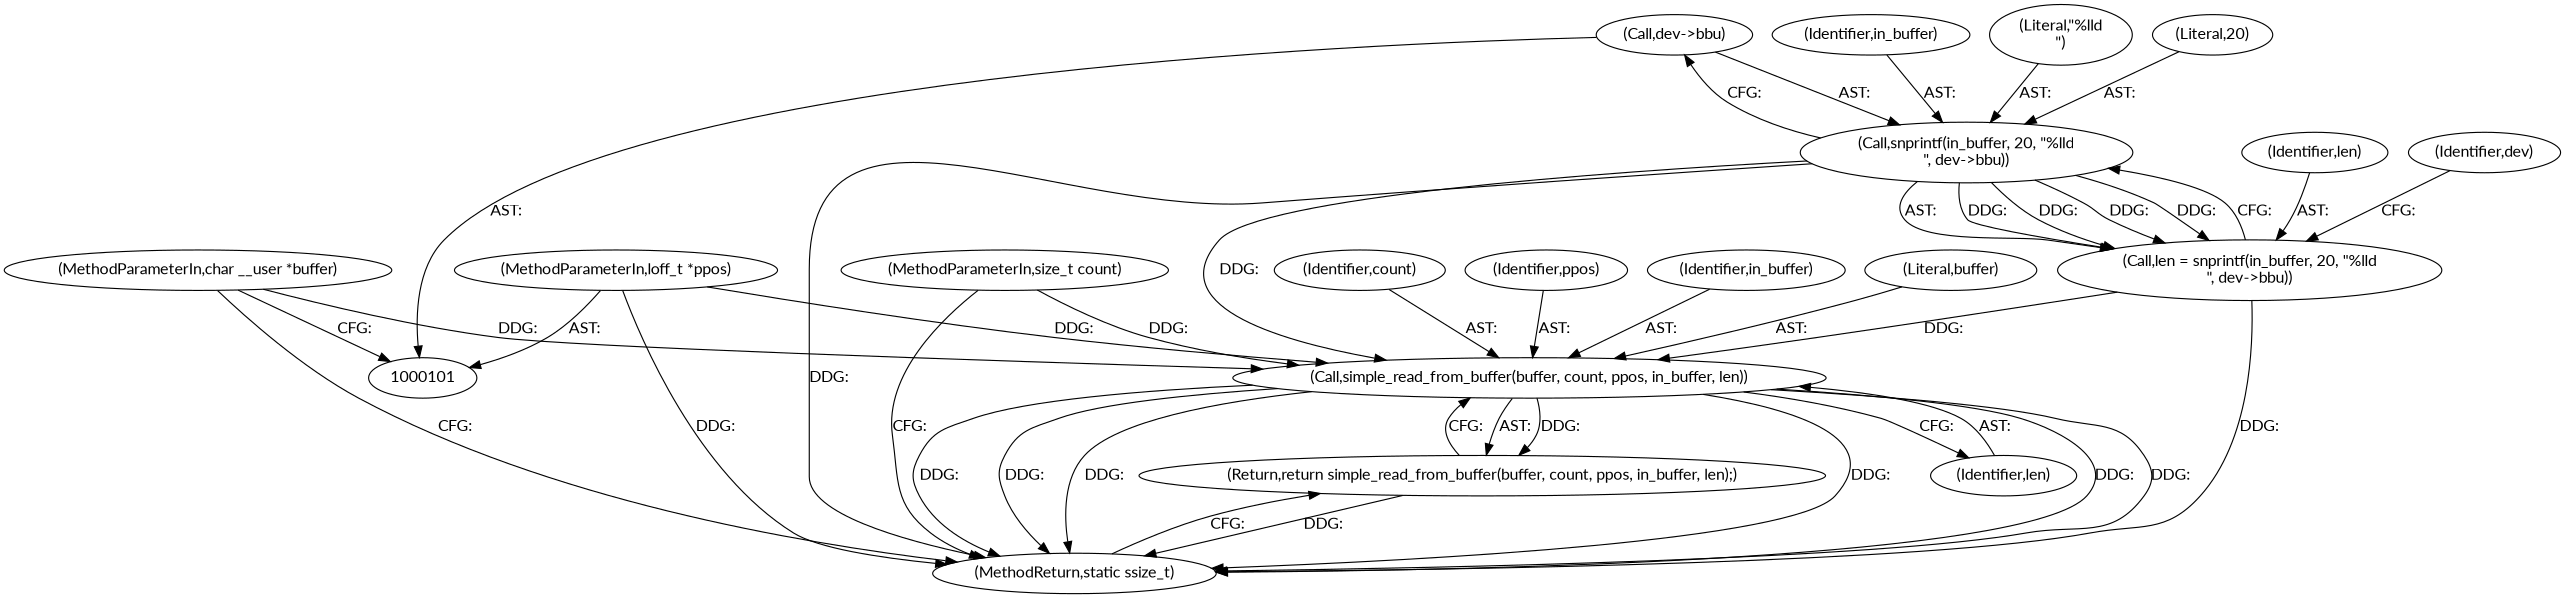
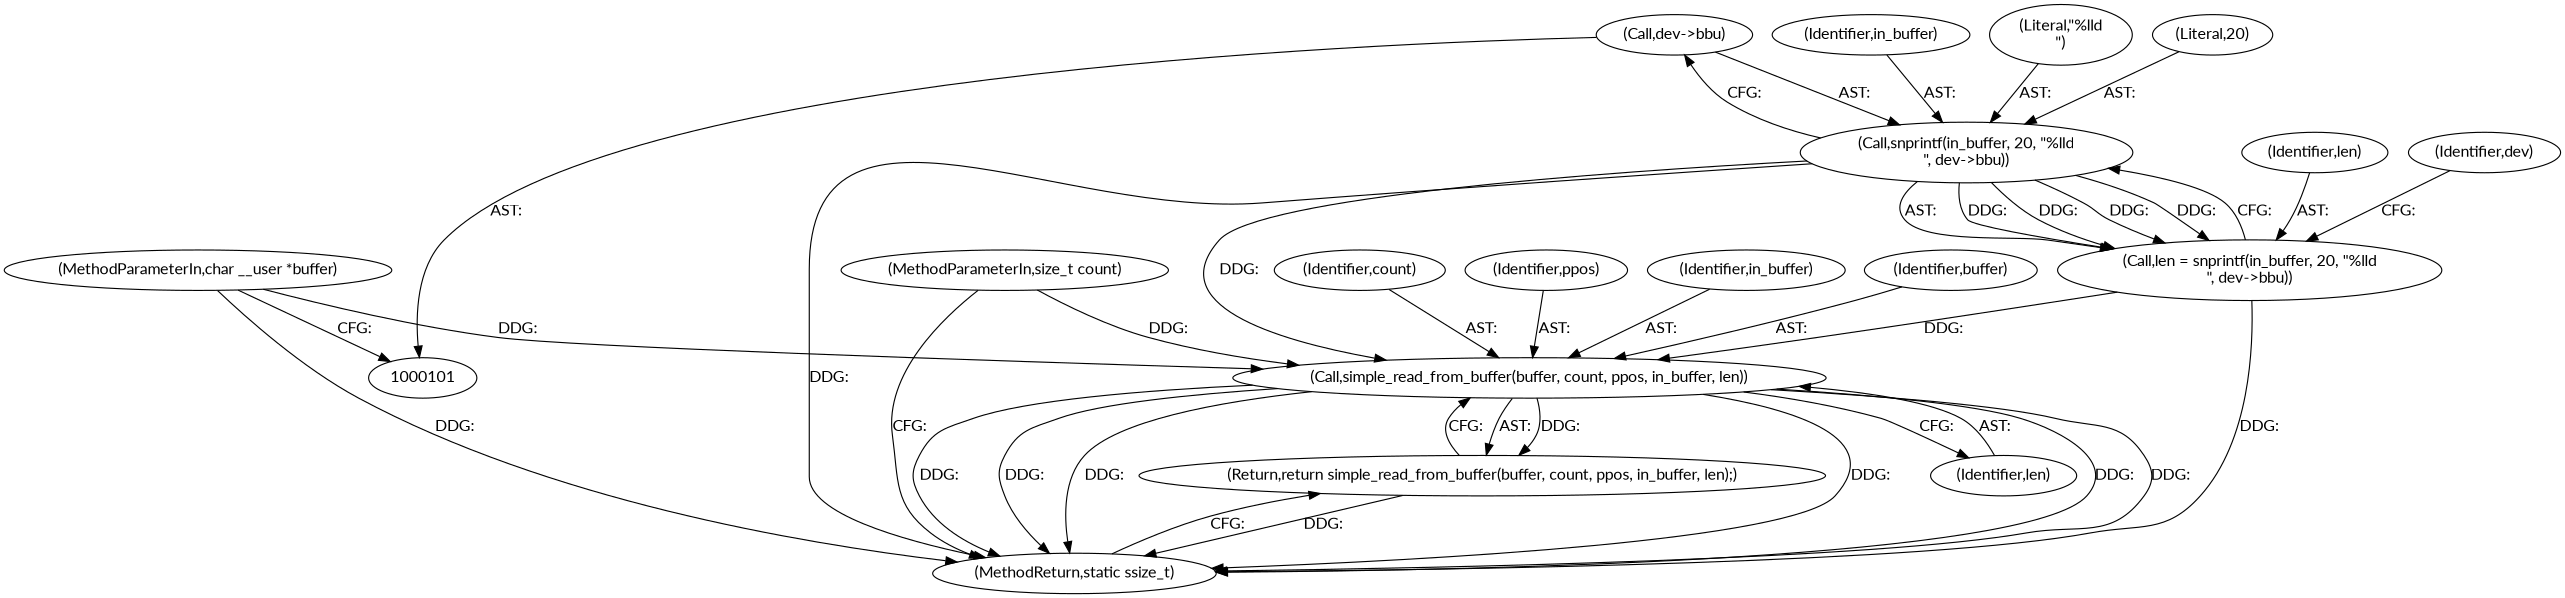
node "(MethodParameterIn,loff_t *ppos)": removed
node "(Literal,buffer)": label "(Literal,buffer)" -> "(Identifier,buffer)"
edge "(MethodParameterIn,char __user *buffer)" -> "(MethodReturn,static ssize_t)": label "CFG: " -> "DDG: "
